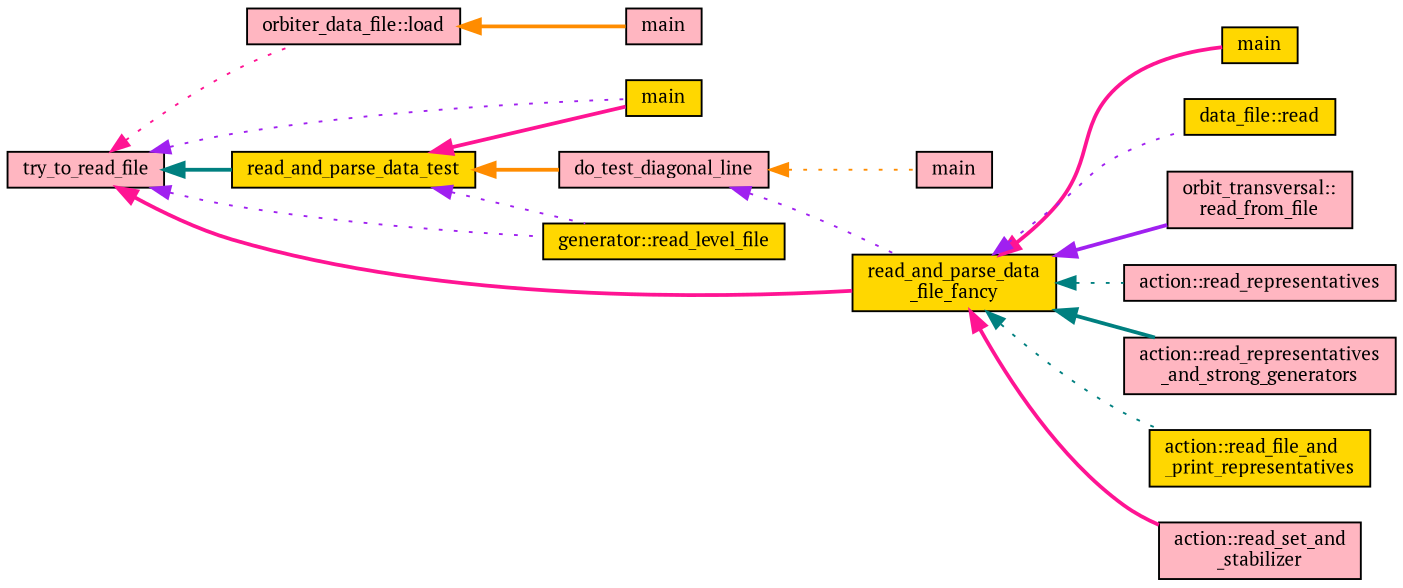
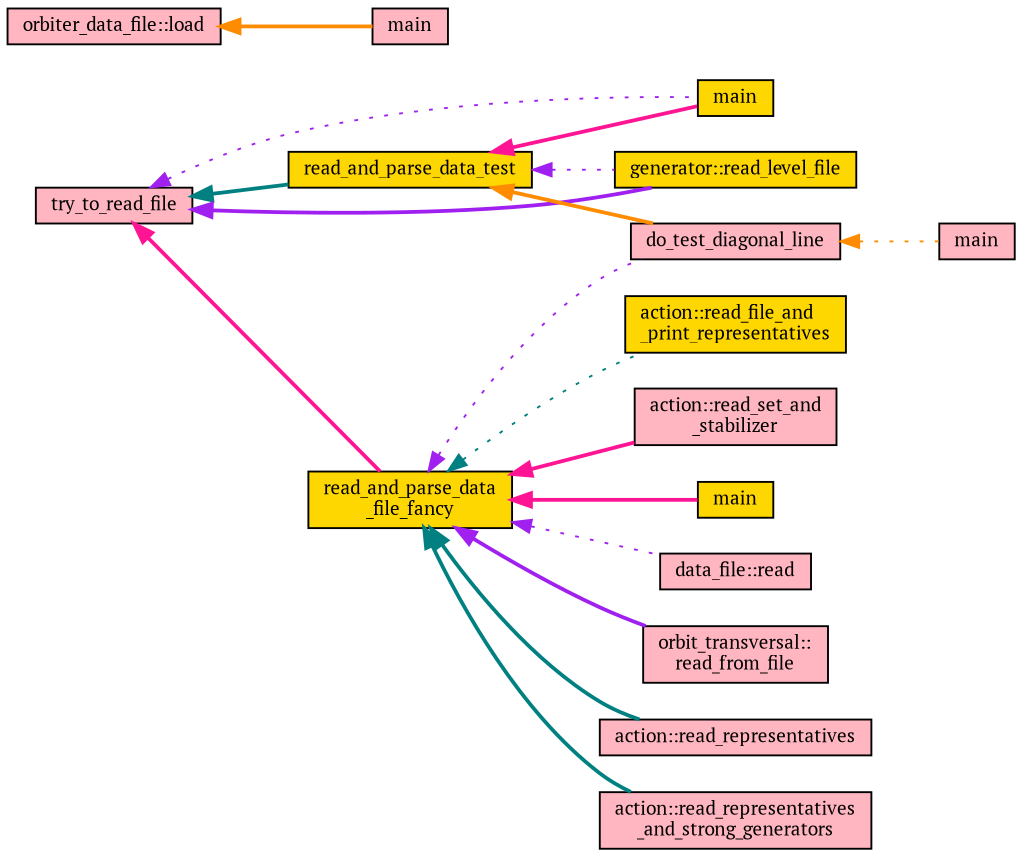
edge "orbiter_data_file::load" -> "try_to_read_file": removed
node "data_file::read": fillcolor gold -> lightpink
edge "read_and_parse_data _file_fancy" -> "do_test_diagonal_line": reversed
edge "generator::read_level_file" -> "try_to_read_file": style dotted -> bold
edge "action::read_representatives" -> "read_and_parse_data _file_fancy": style dotted -> bold
